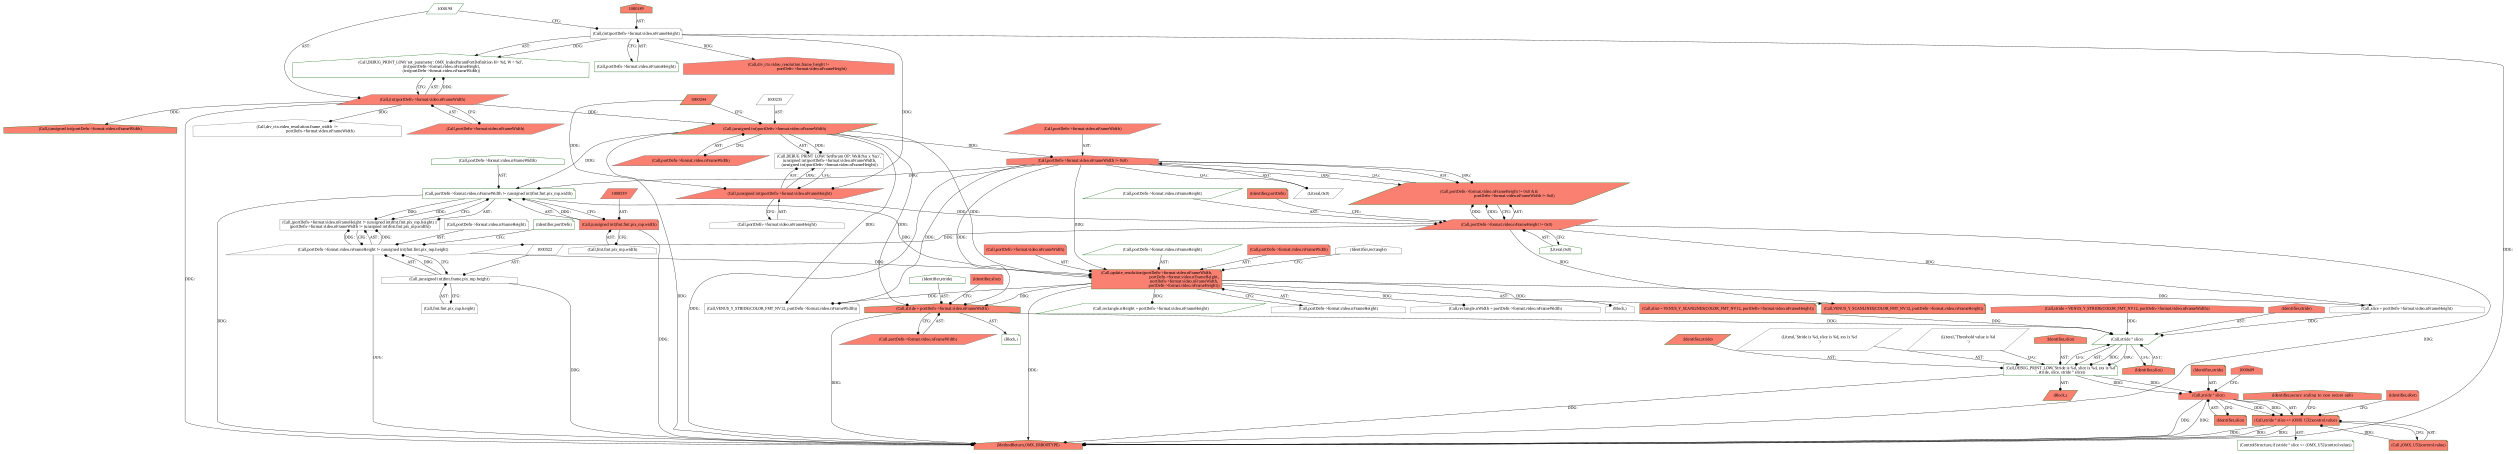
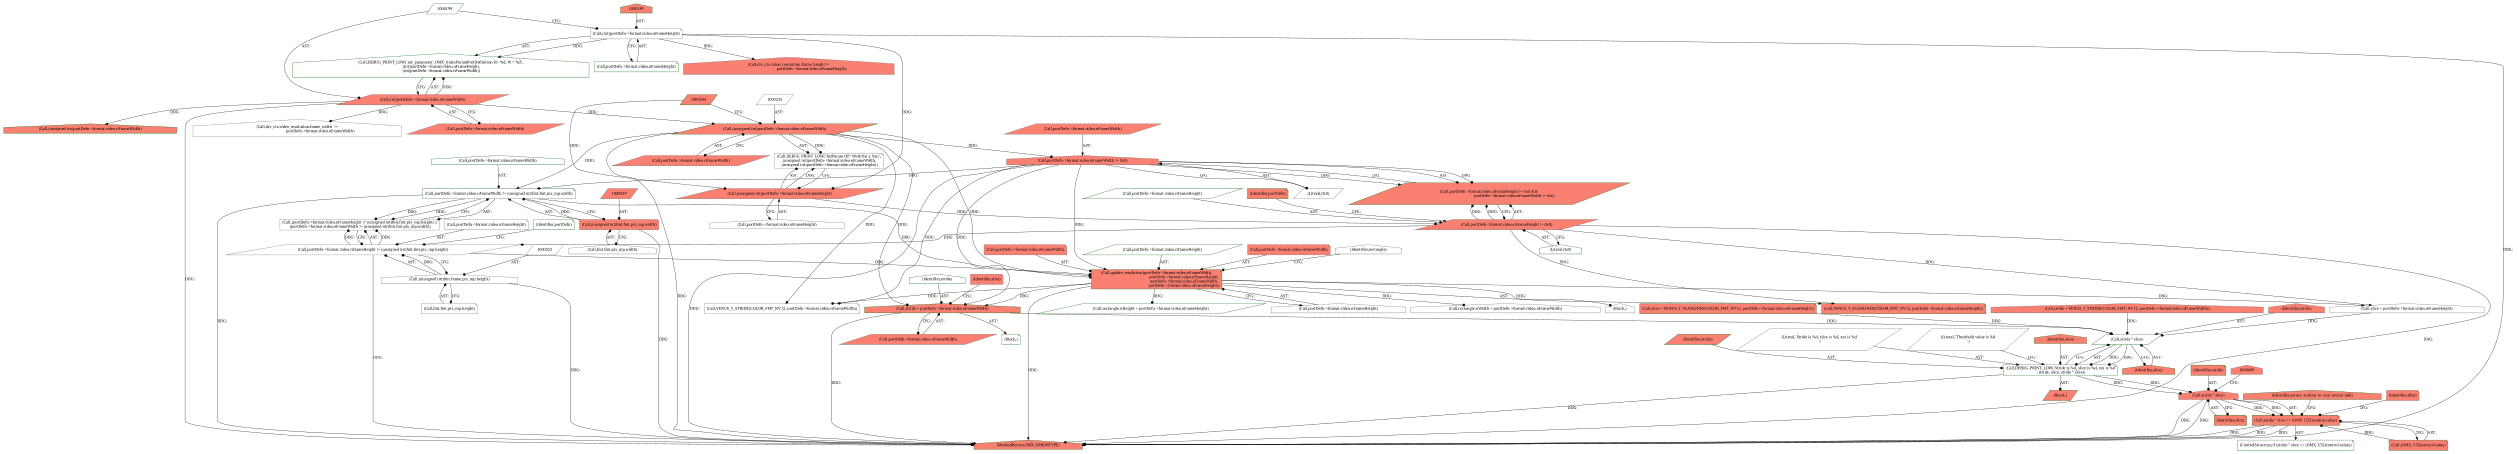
edge "(Call,fmt.fmt.pix_mp.height)" -> "(Call,(unsigned int)fmt.frame.pix_mp.height)": arrowhead dot -> diamond
